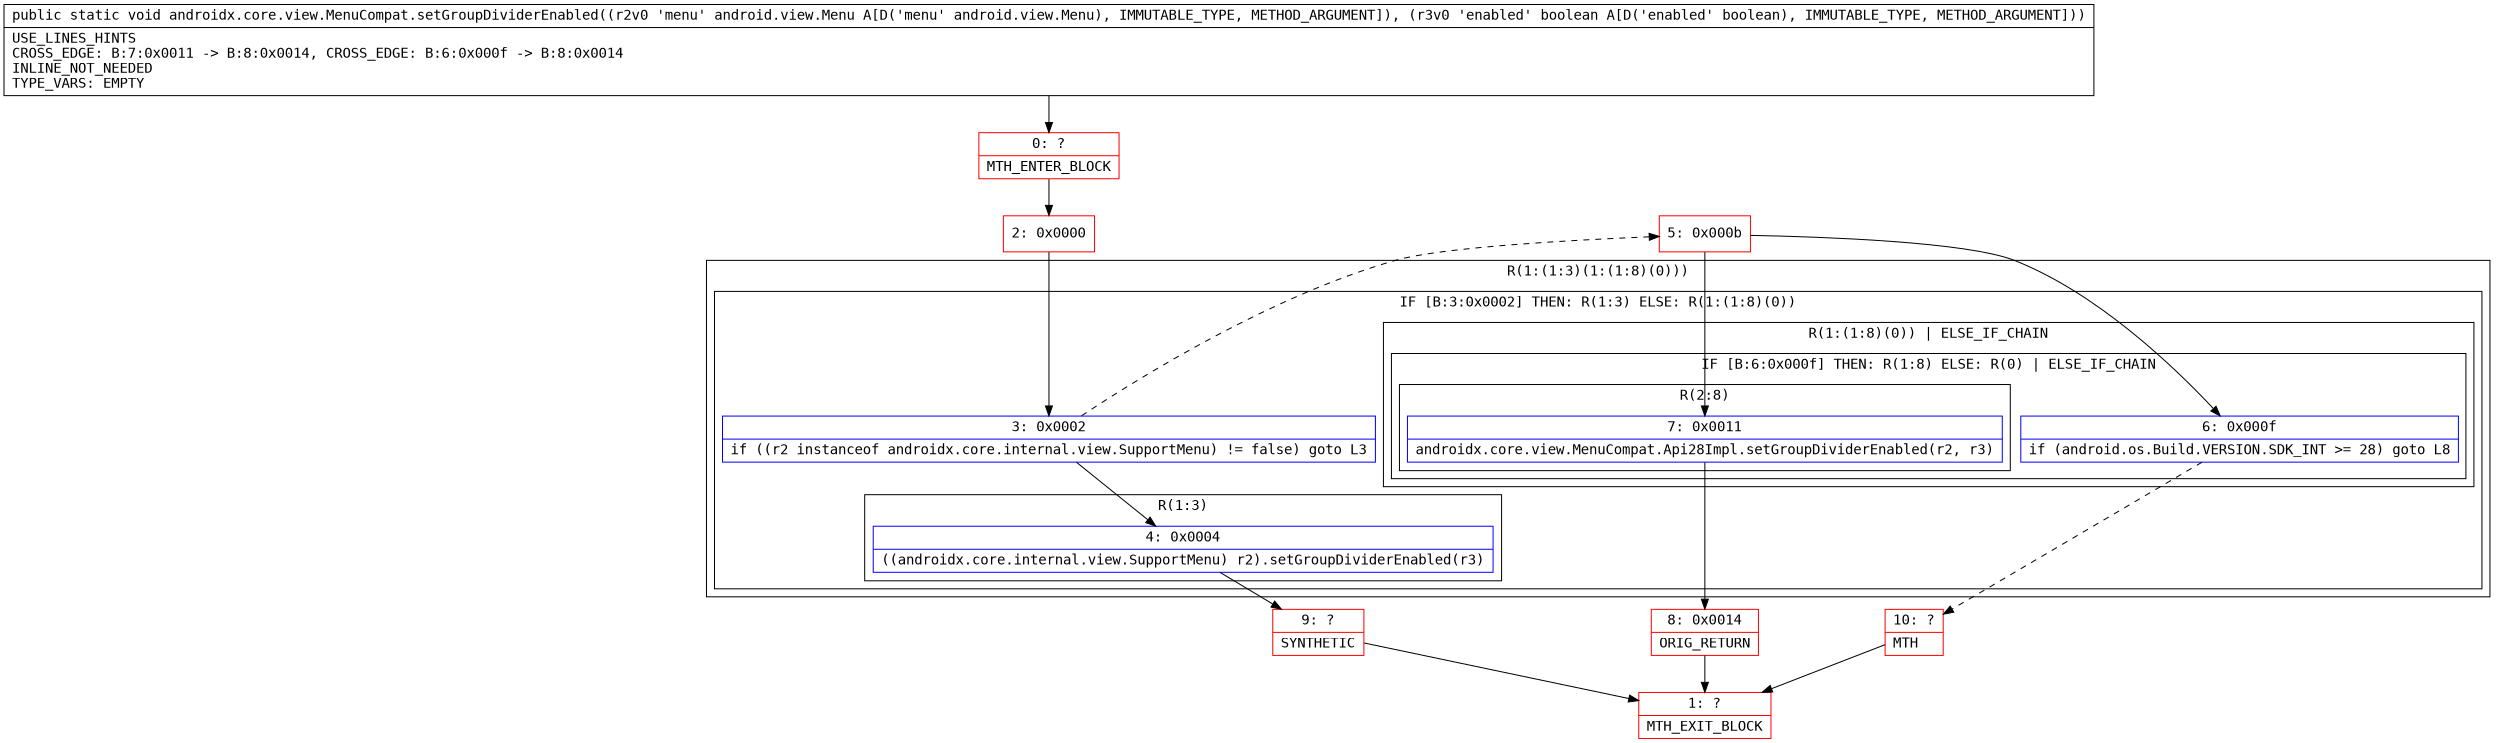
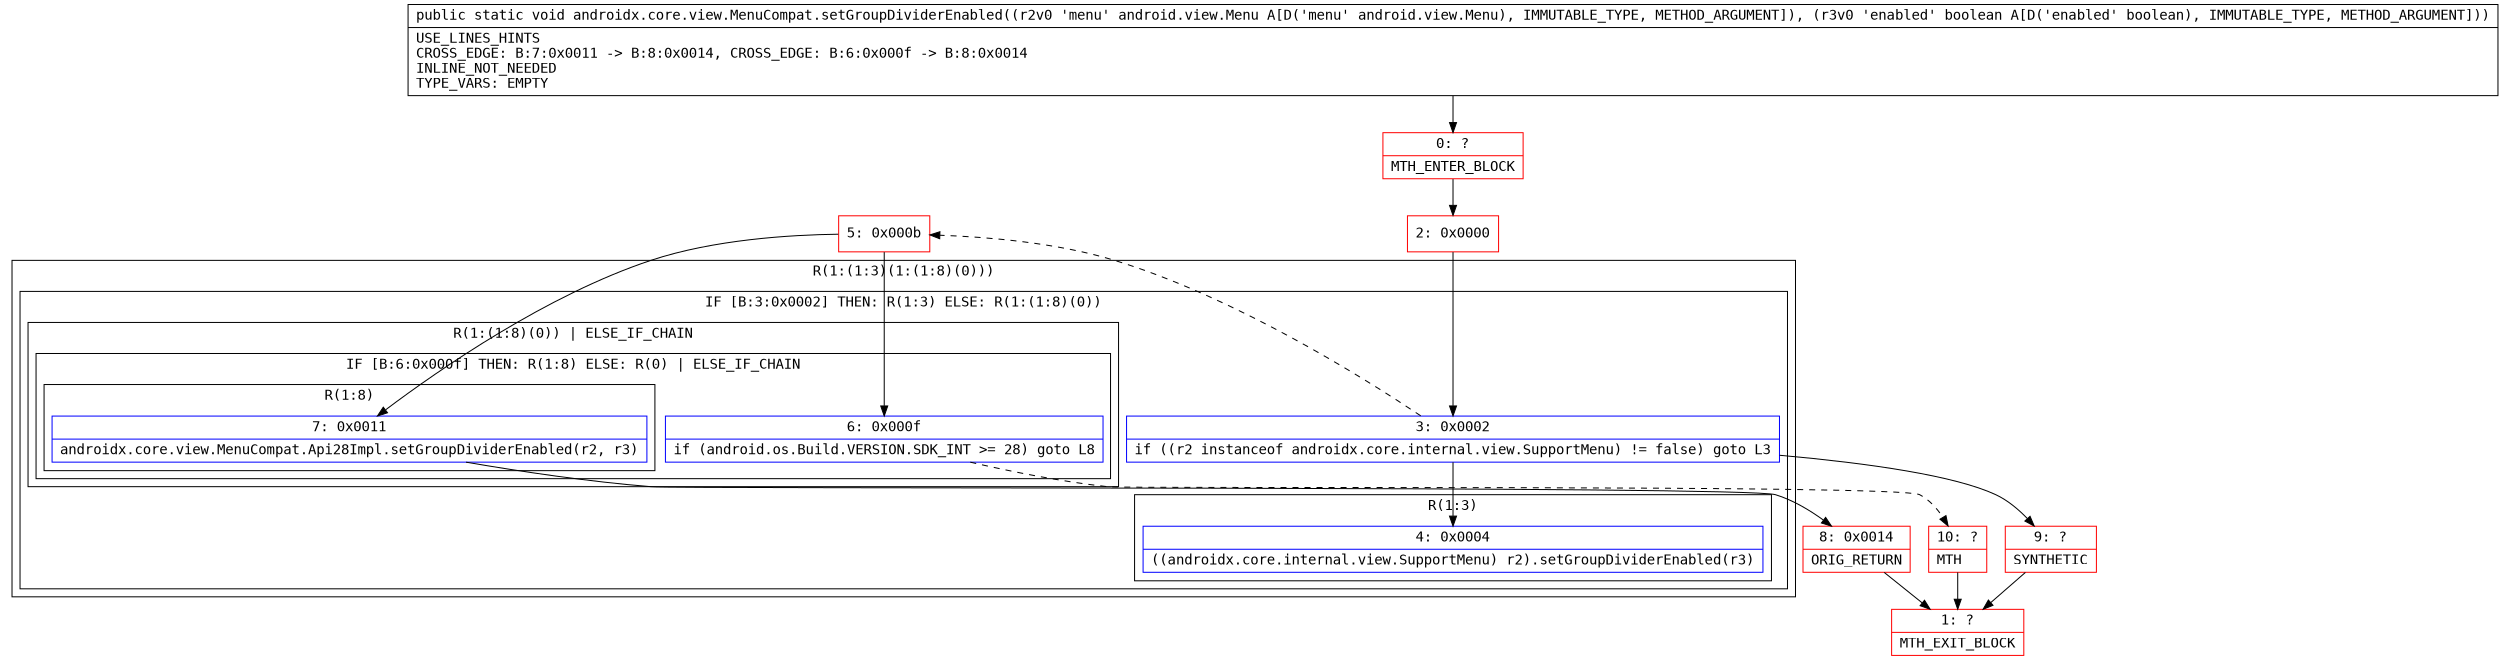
cluster "R(2:8)": label "R(2:8)" -> "R(1:8)"
edge "4: 0x0004" -> "9: ?": now "3: 0x0002" -> "9: ?"
